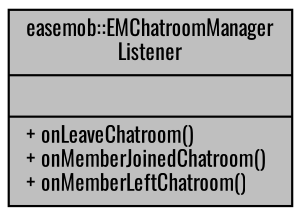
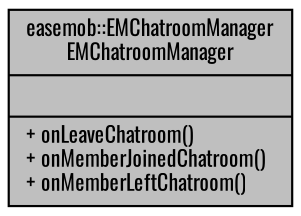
node "easemob::EMChatroomManager": text "Listener" -> "EMChatroomManager"
